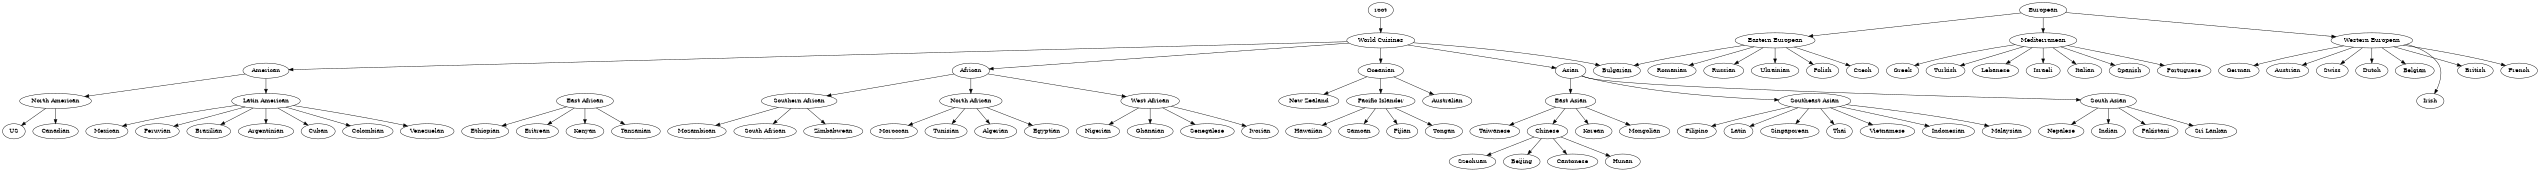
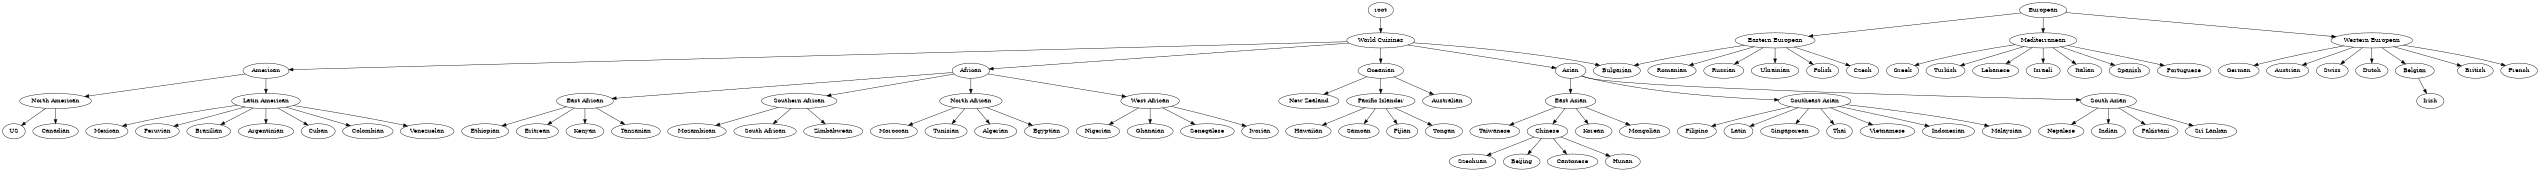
edge "Western European" -> "Irish": now "Belgian" -> "Irish"
edge "African" -> "East African": added
